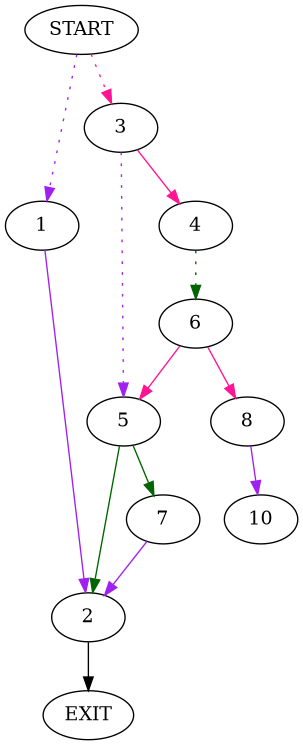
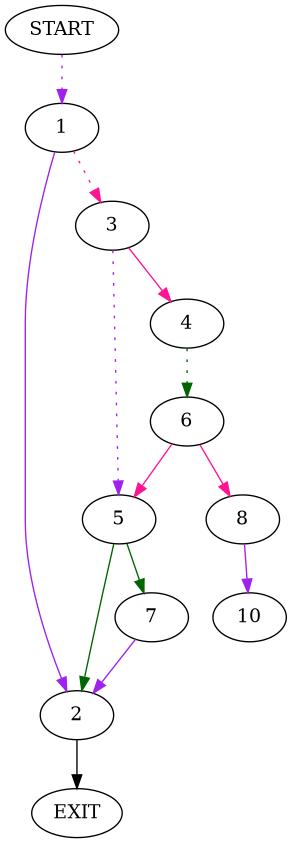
edge "START" -> "3": now "1" -> "3"
